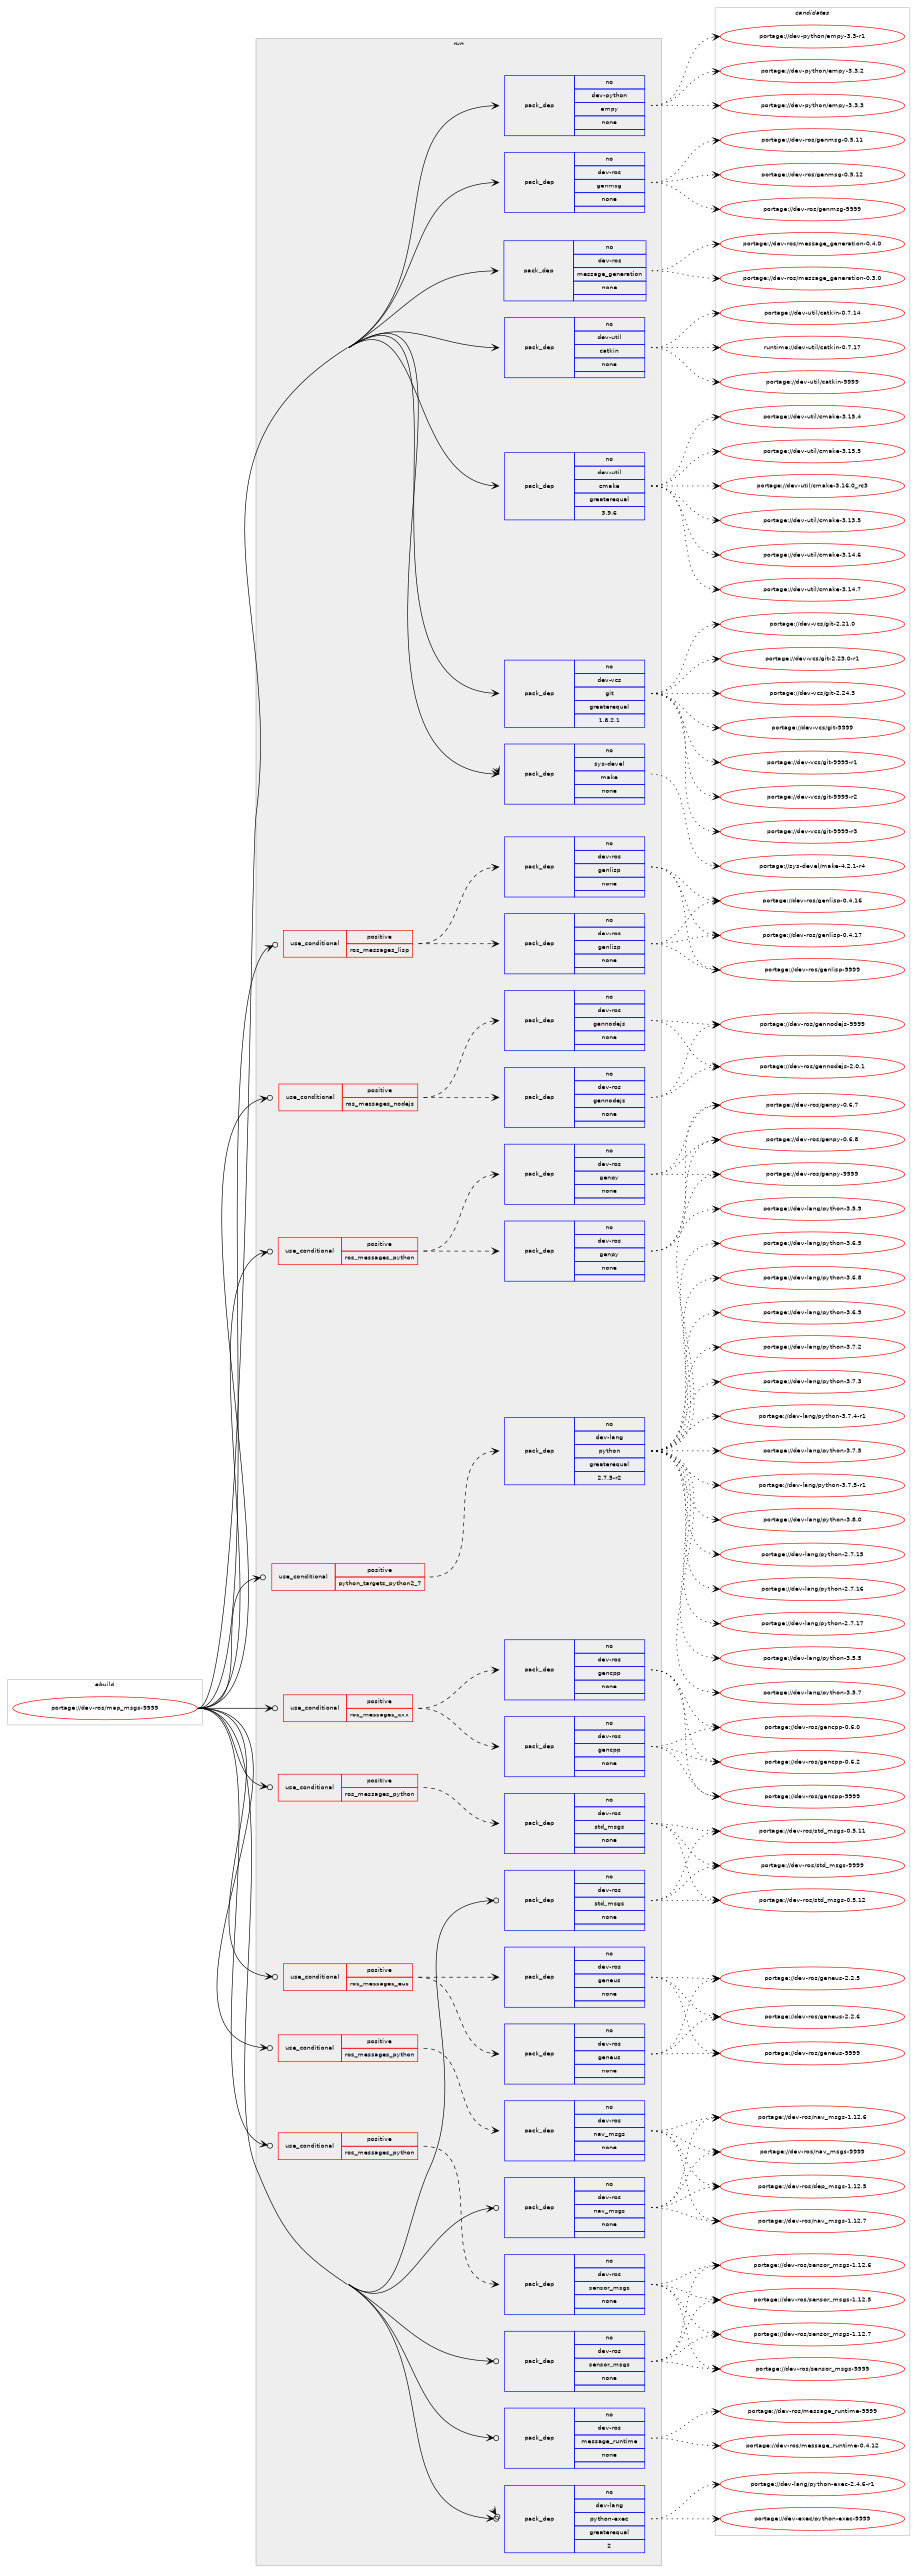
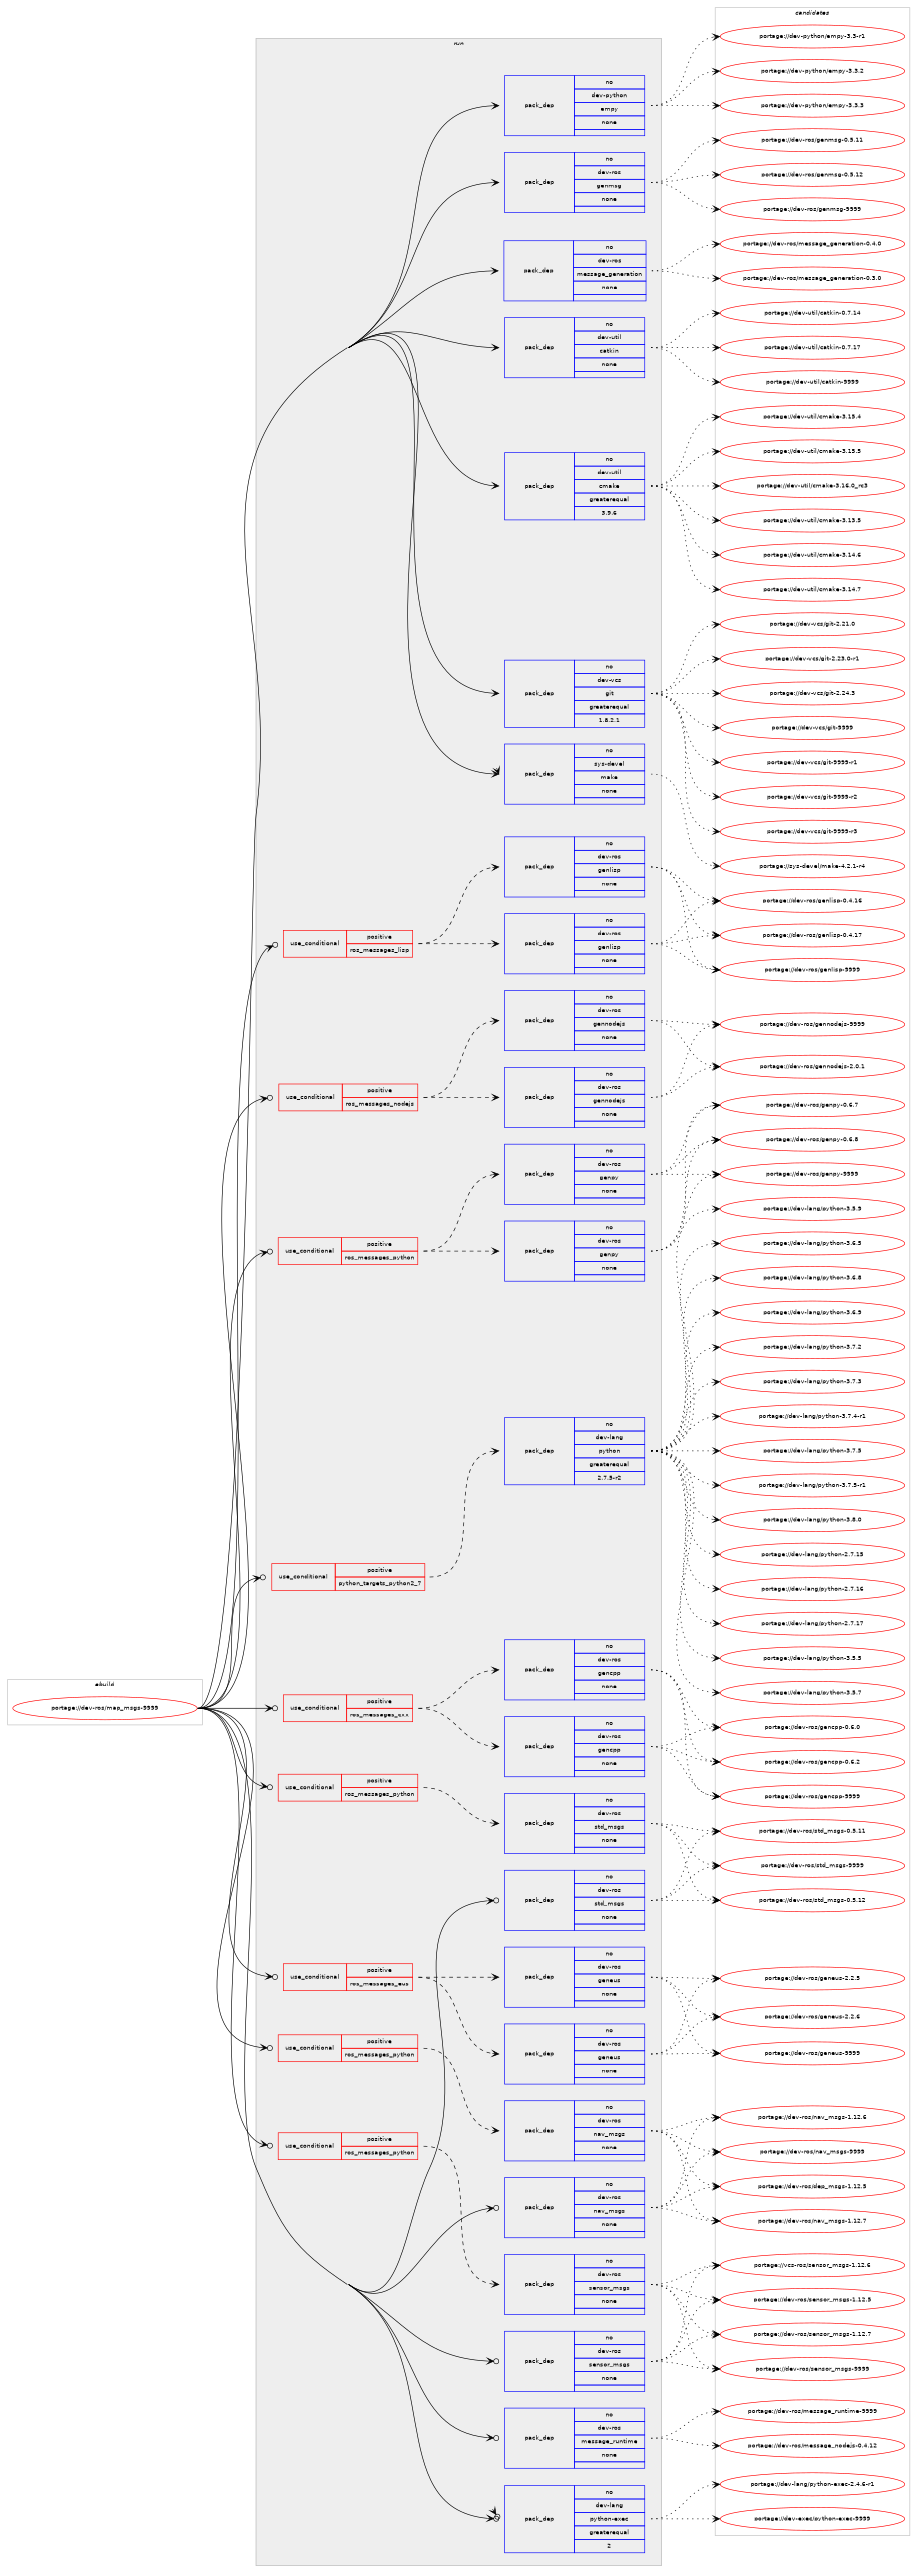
node "runtime://dev-util/catkin-0.7.17": label "runtime://dev-util/catkin-0.7.17" -> "portage://dev-util/catkin-0.7.17"
node "portage://dev-ros/sensor_msgs-1.12.6": label "portage://dev-ros/sensor_msgs-1.12.6" -> "portage://vcs-ros/sensor_msgs-1.12.6"
node "portage://dev-ros/message_runtime-0.4.12": label "portage://dev-ros/message_runtime-0.4.12" -> "portage://dev-ros/message_nodejs-0.4.12"
